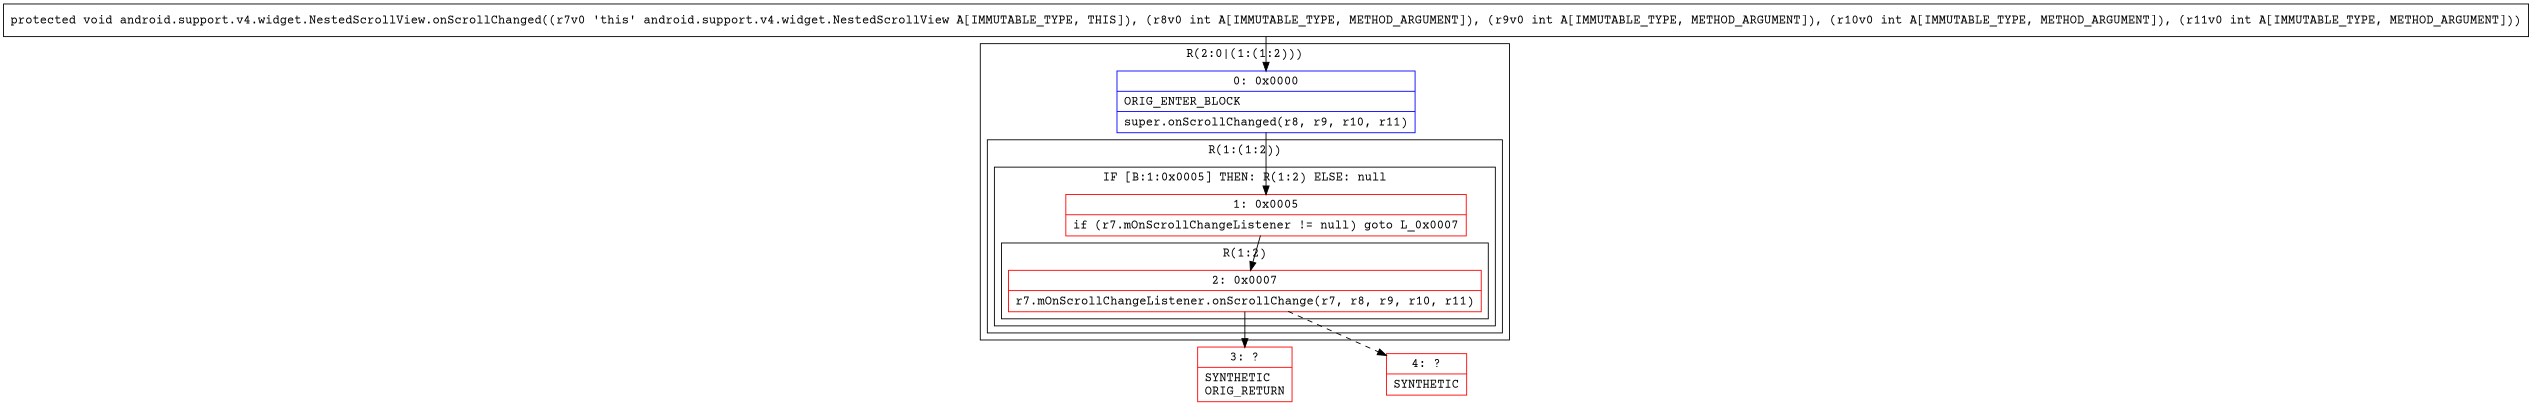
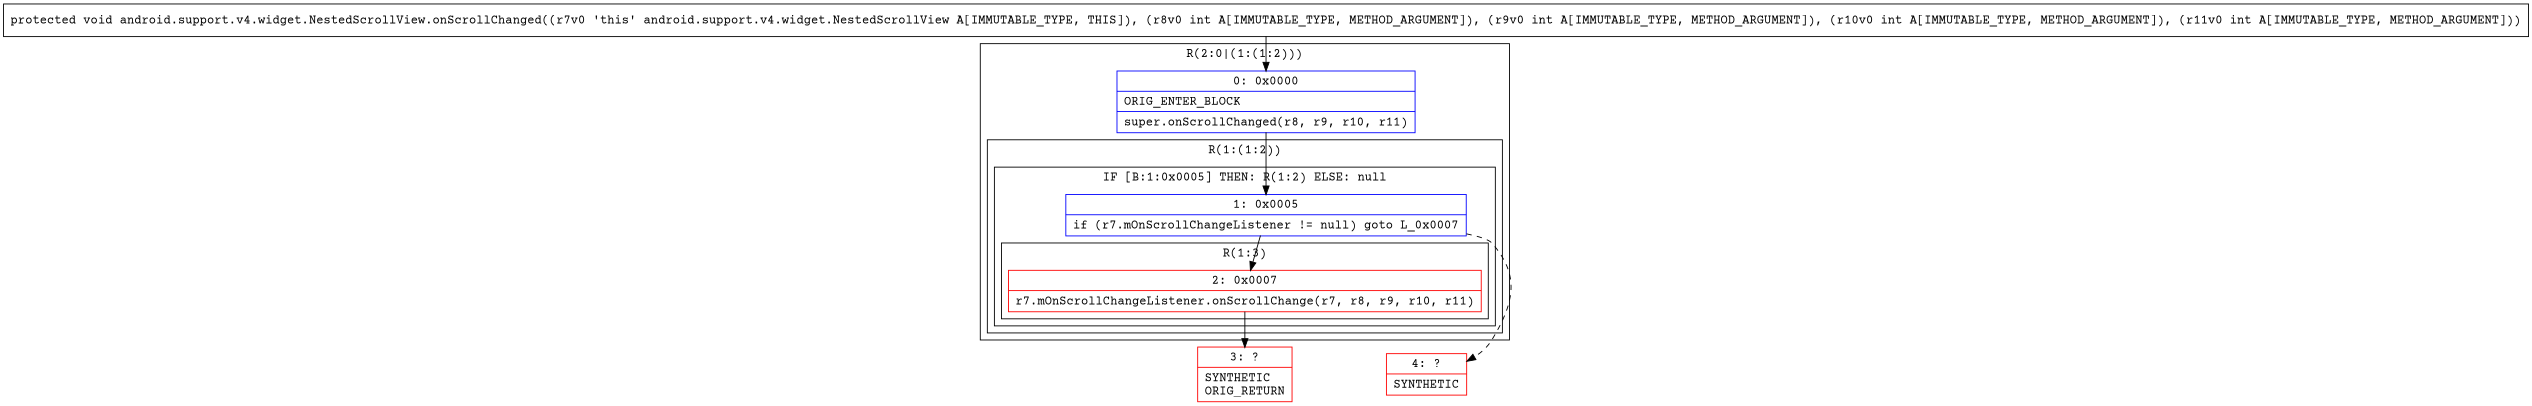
node "1: 0x0005": color red -> blue
cluster "R(1:2)": label "R(1:2)" -> "R(1:3)"
edge "2: 0x0007" -> "4: ?": now "1: 0x0005" -> "4: ?"
